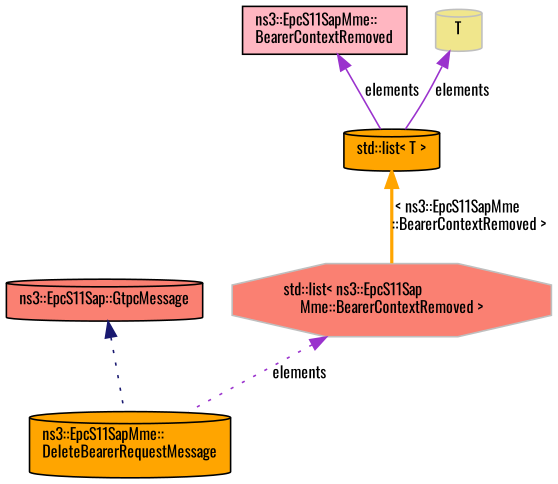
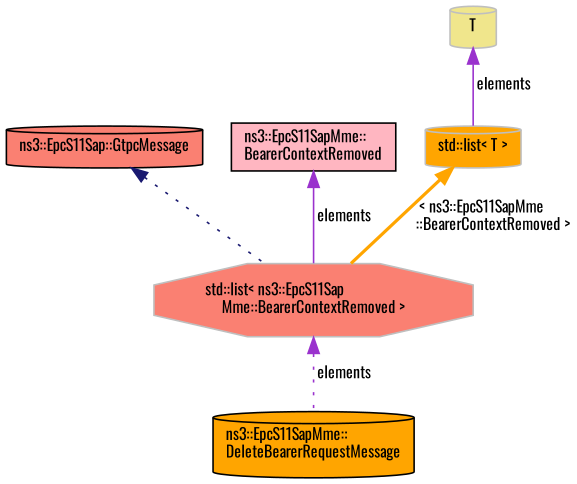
edge "std::list< T >" -> "ns3::EpcS11SapMme:: BearerContextRemoved": now "std::list< ns3::EpcS11Sap Mme::BearerContextRemoved >" -> "ns3::EpcS11SapMme:: BearerContextRemoved"
node "std::list< T >": color black -> grey75
edge "ns3::EpcS11SapMme:: DeleteBearerRequestMessage" -> "ns3::EpcS11Sap::GtpcMessage": now "std::list< ns3::EpcS11Sap Mme::BearerContextRemoved >" -> "ns3::EpcS11Sap::GtpcMessage"
